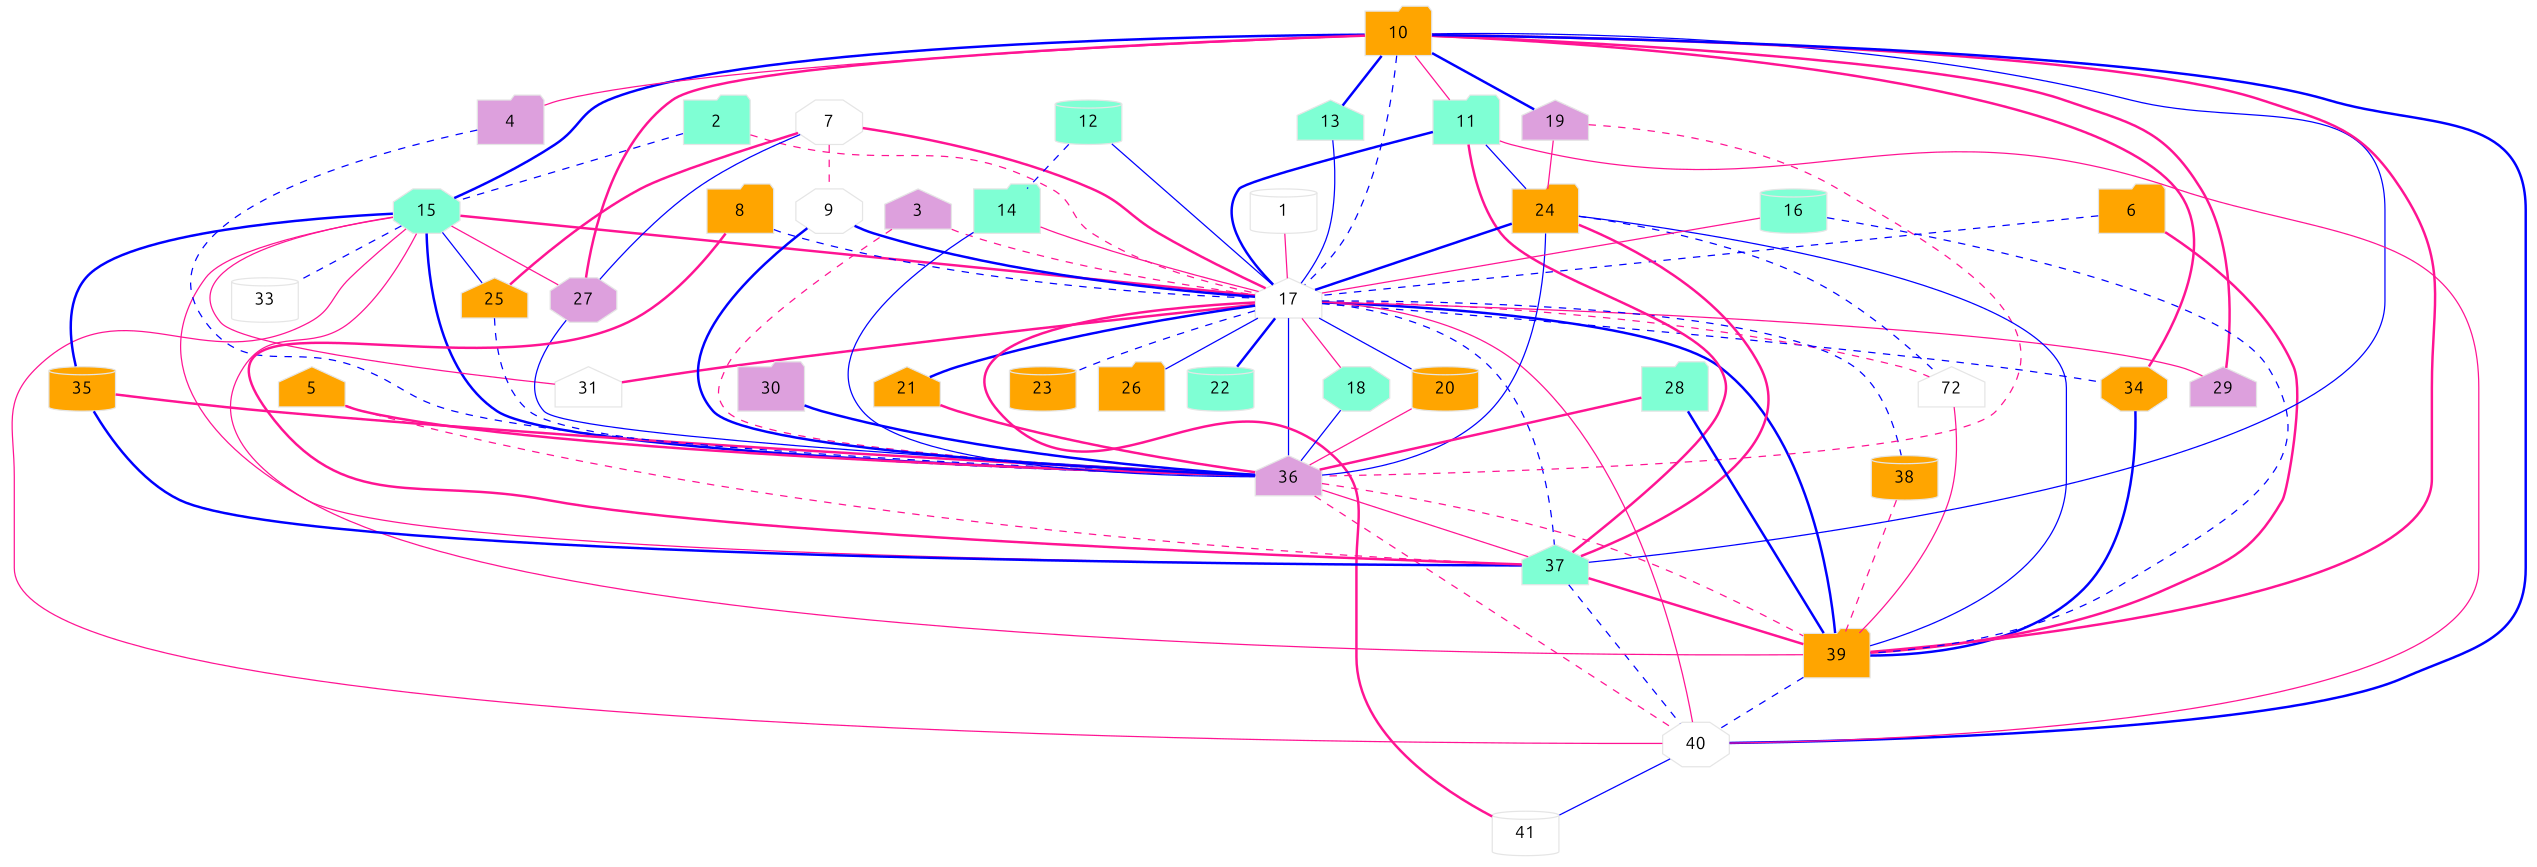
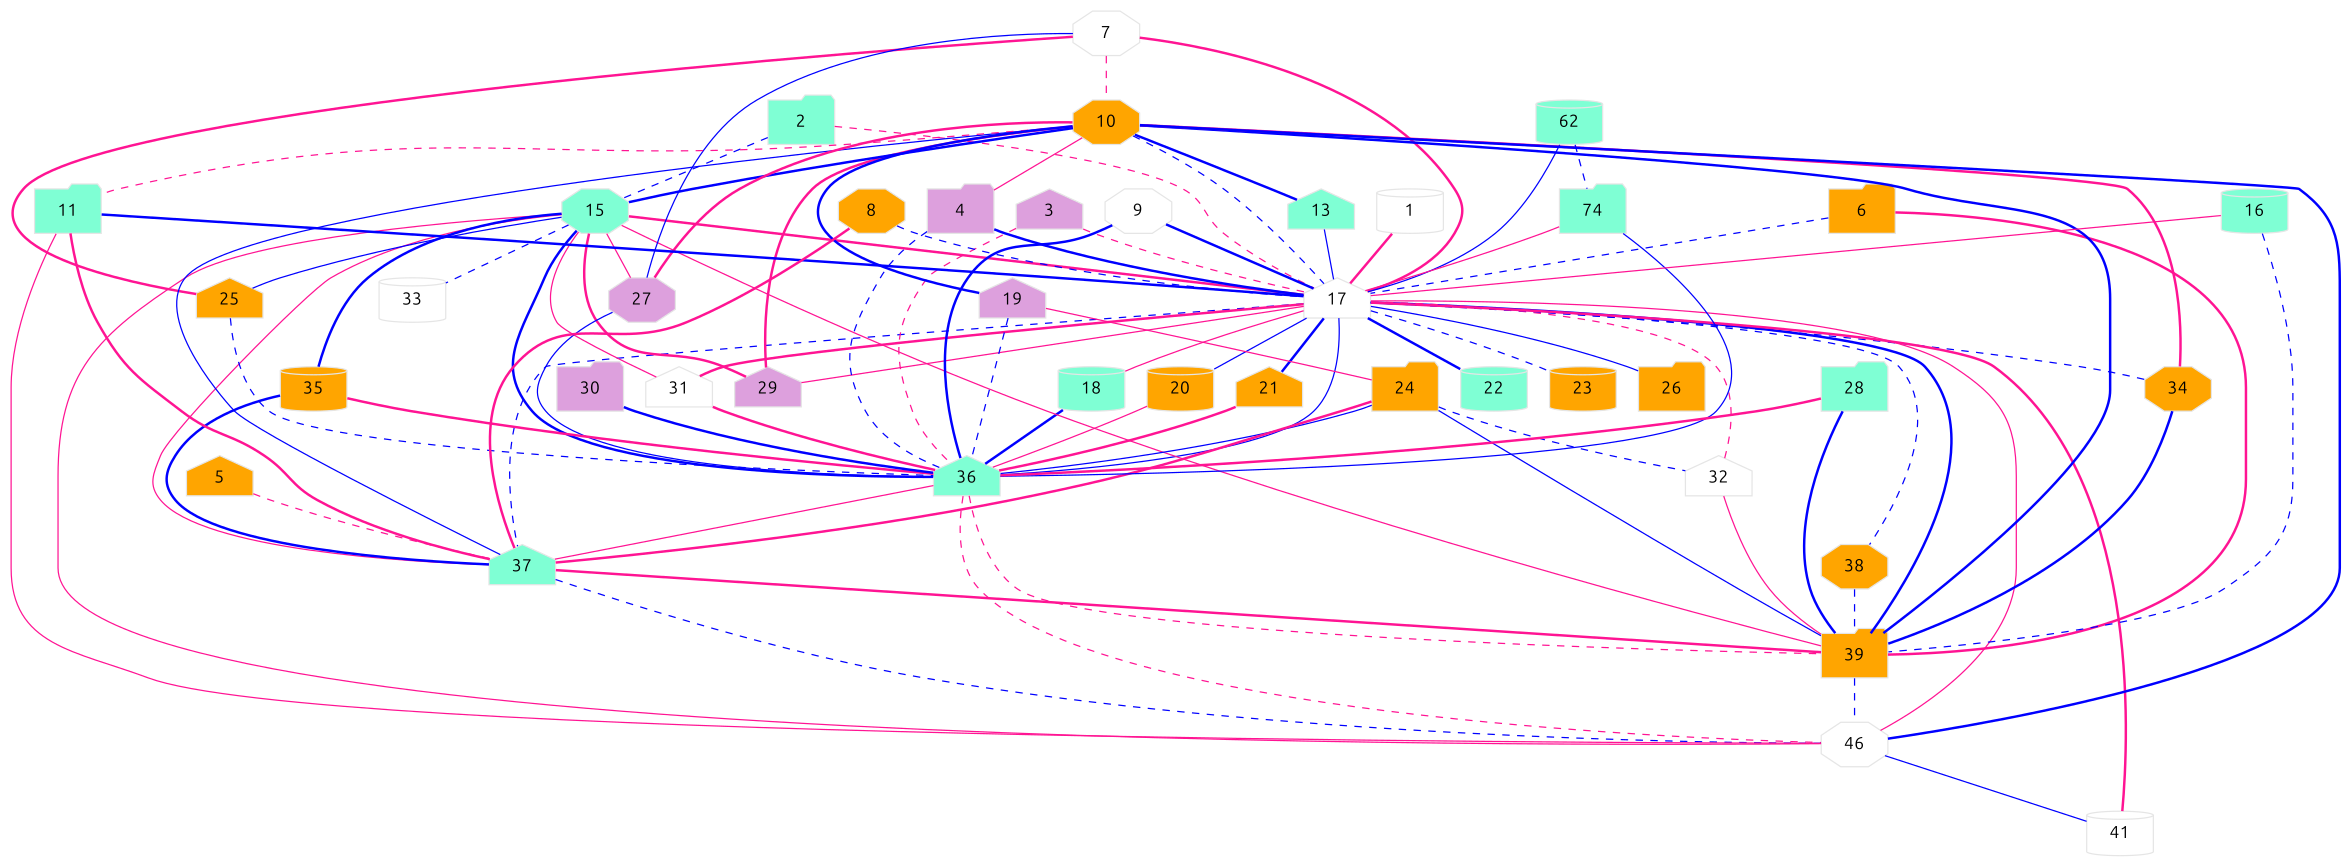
node "10": shape folder -> octagon
edge "10" -- "11": style solid -> dashed
node "12": label "12" -> "62"
edge "7" -- "9": now "7" -- "10"
edge "11" -- "24": removed
edge "10" -- "39": color deeppink -> blue
node "8": shape folder -> octagon
node "14": label "14" -> "74"
edge "1" -- "17": style solid -> bold
edge "24" -- "17": now "4" -- "17"
edge "15" -- "29": added
node "18": shape octagon -> cylinder
node "72": label "72" -> "32"
edge "19" -- "36": color deeppink -> blue
edge "18" -- "36": style solid -> bold
edge "5" -- "36": now "31" -- "36"
node "36": fillcolor plum -> aquamarine
node "38": shape cylinder -> octagon
edge "38" -- "39": color deeppink -> blue
node "40": label "40" -> "46"
